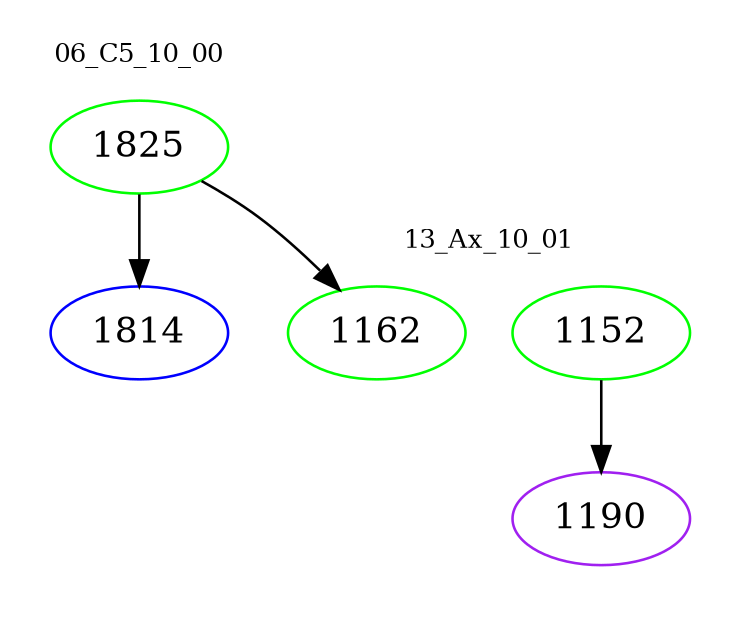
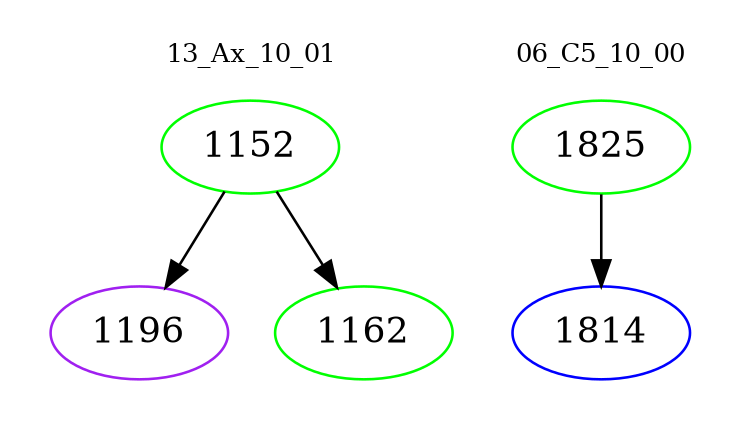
edge "1825" -> "1162": now "1152" -> "1162"
node "1190": label "1190" -> "1196"
